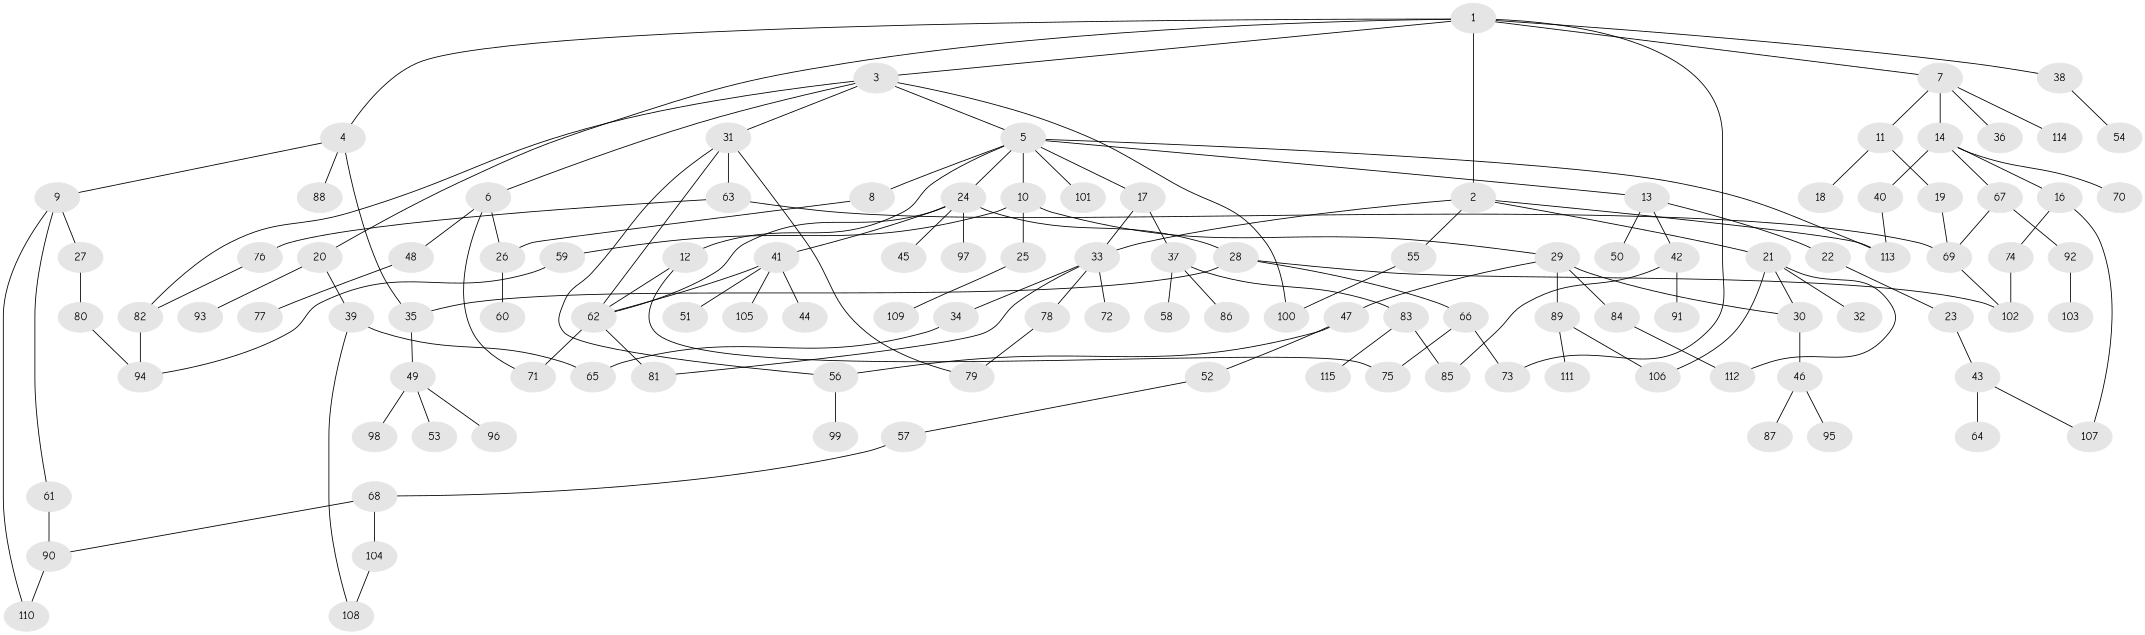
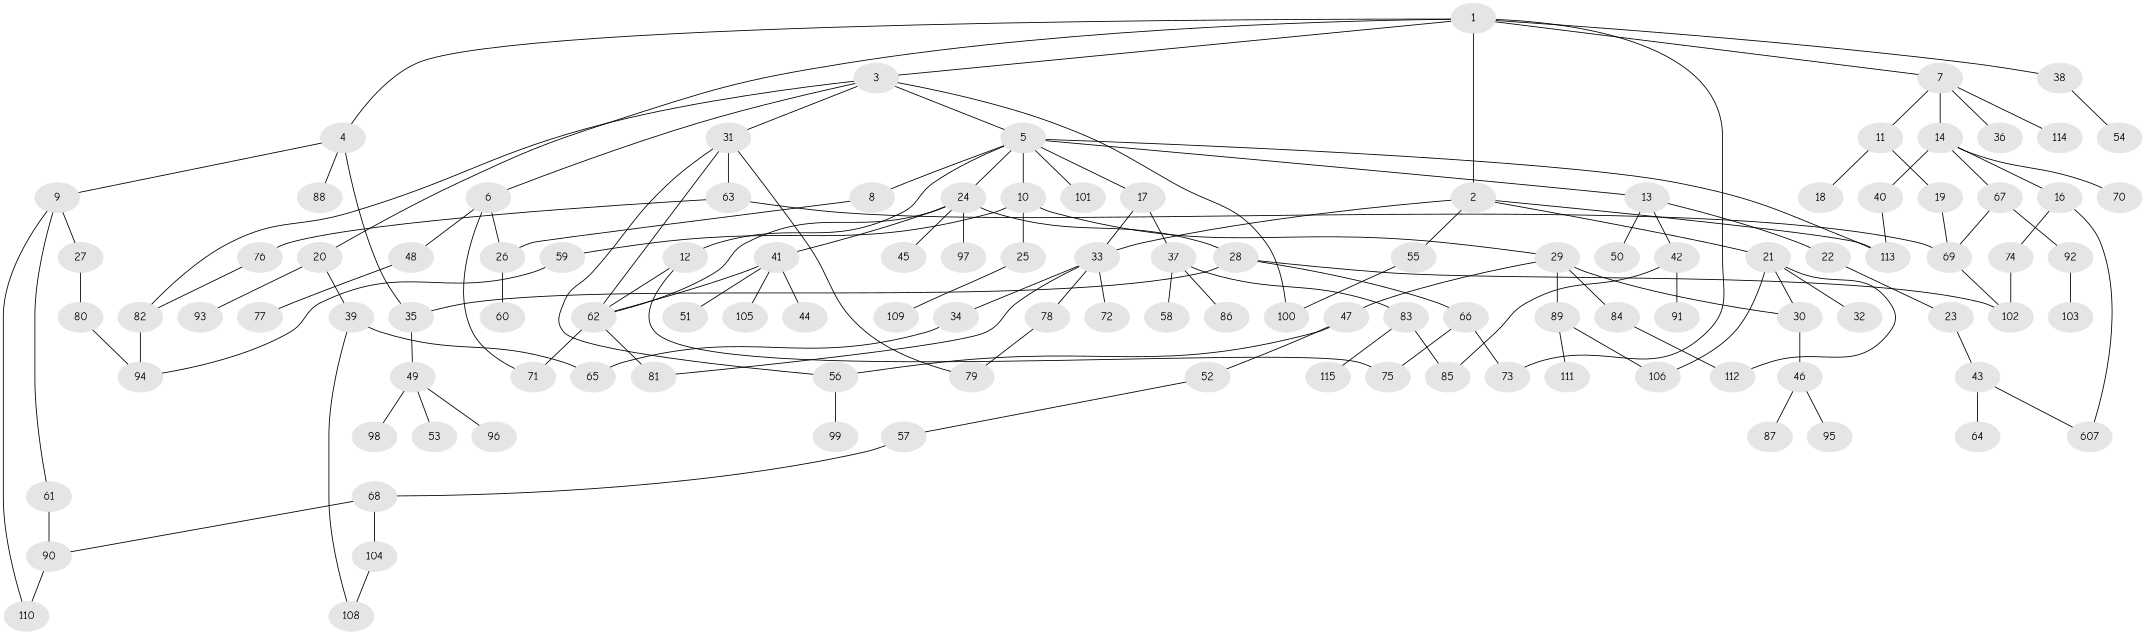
node "107": label "107" -> "607"
